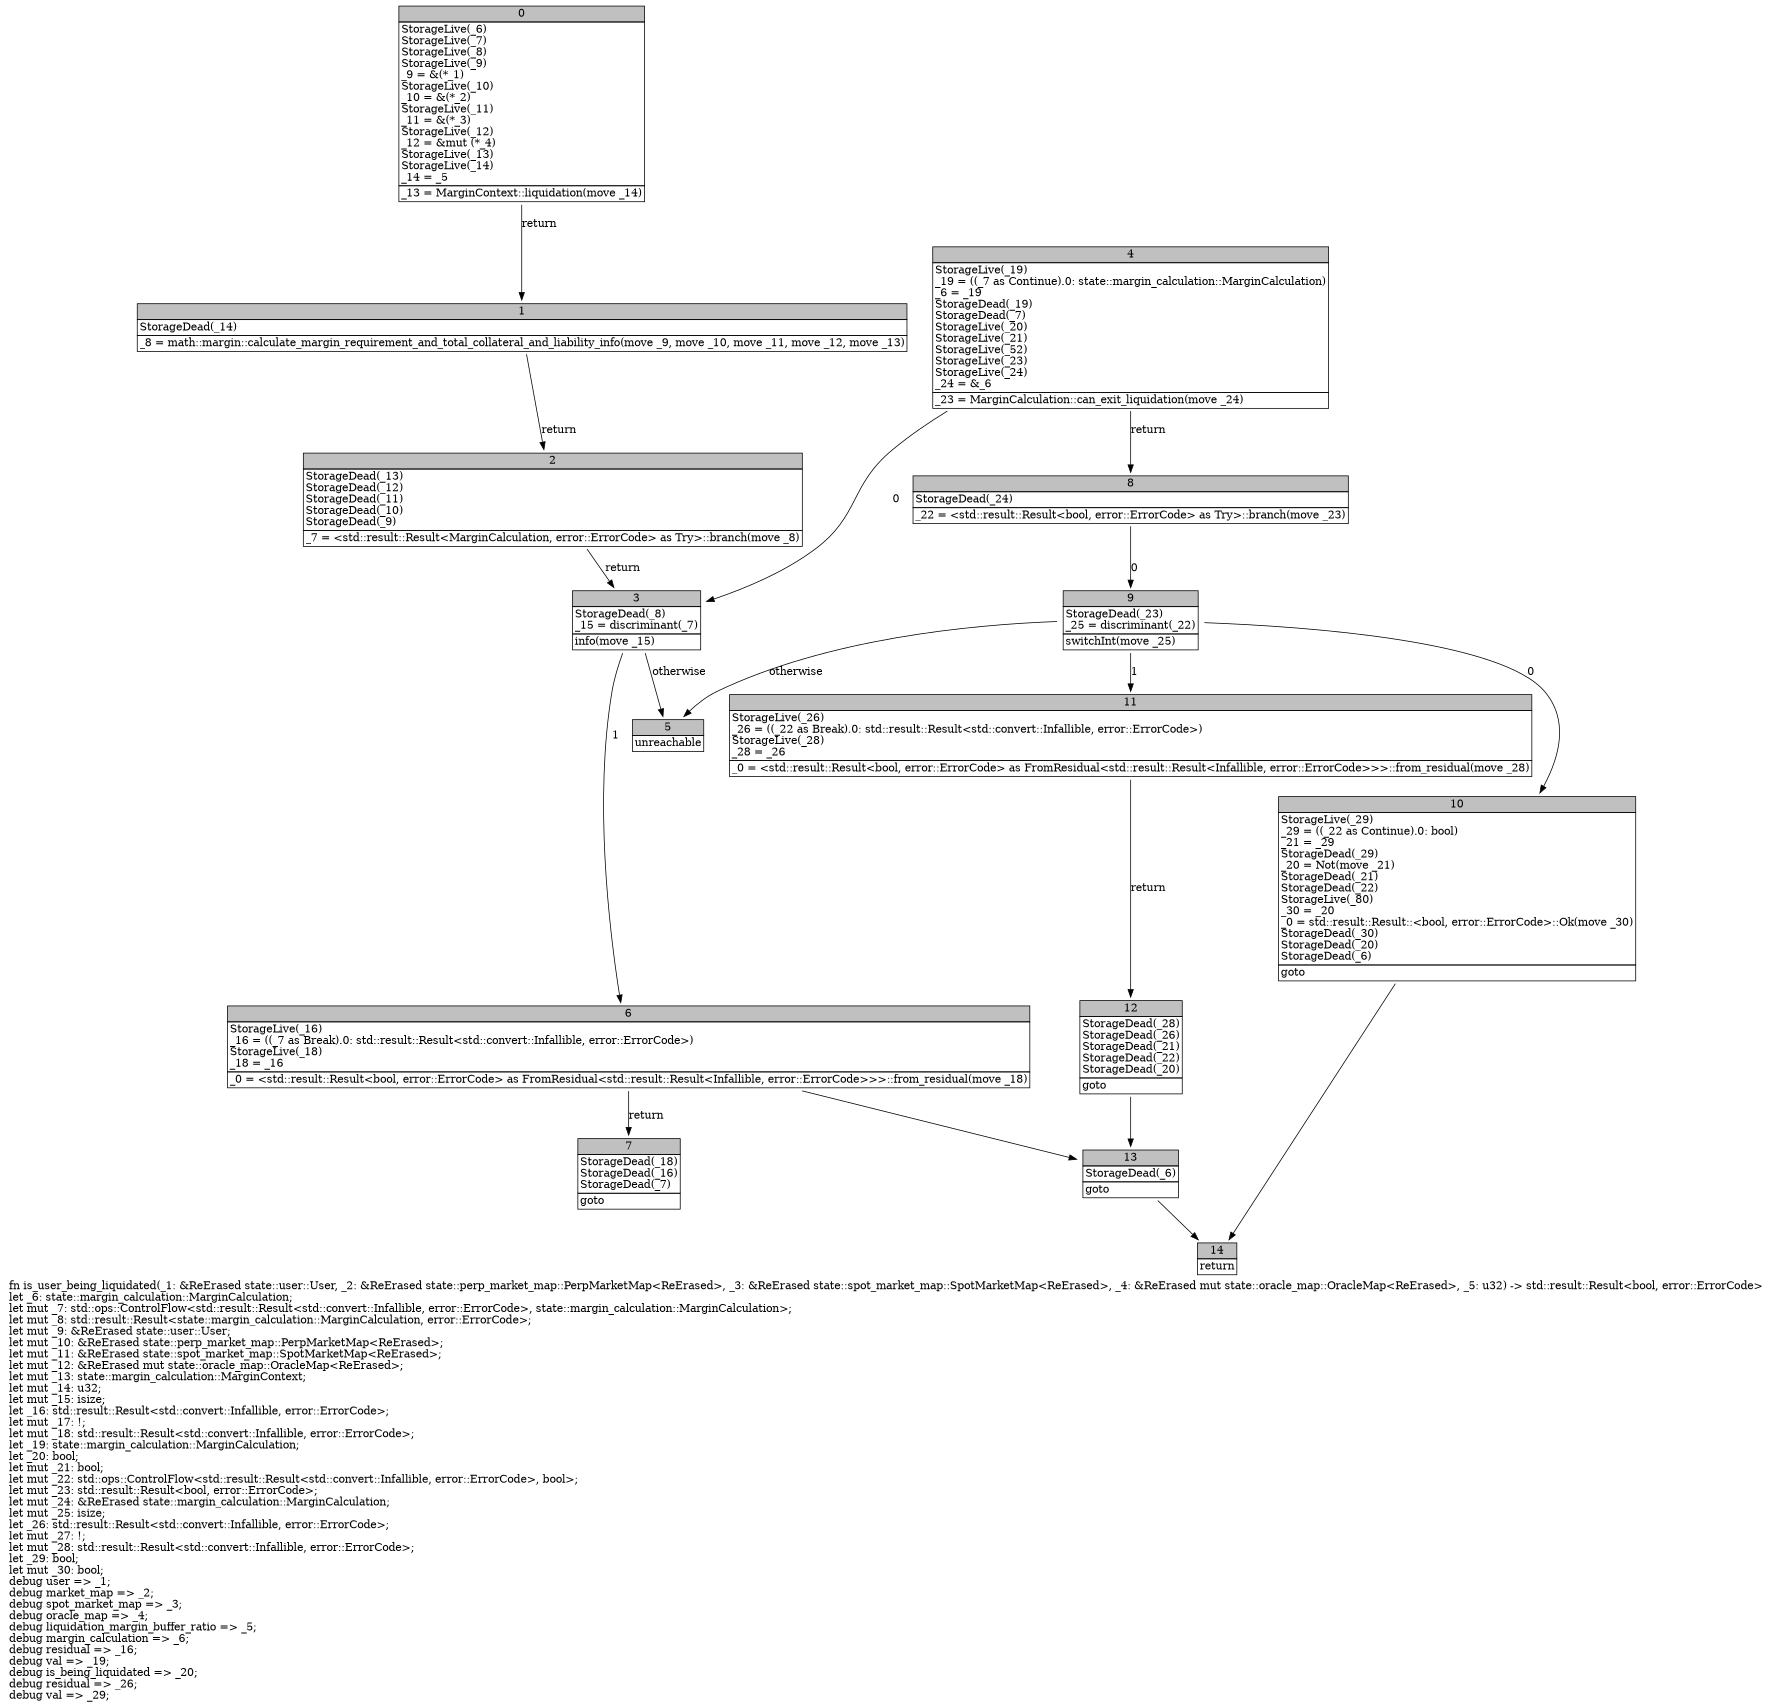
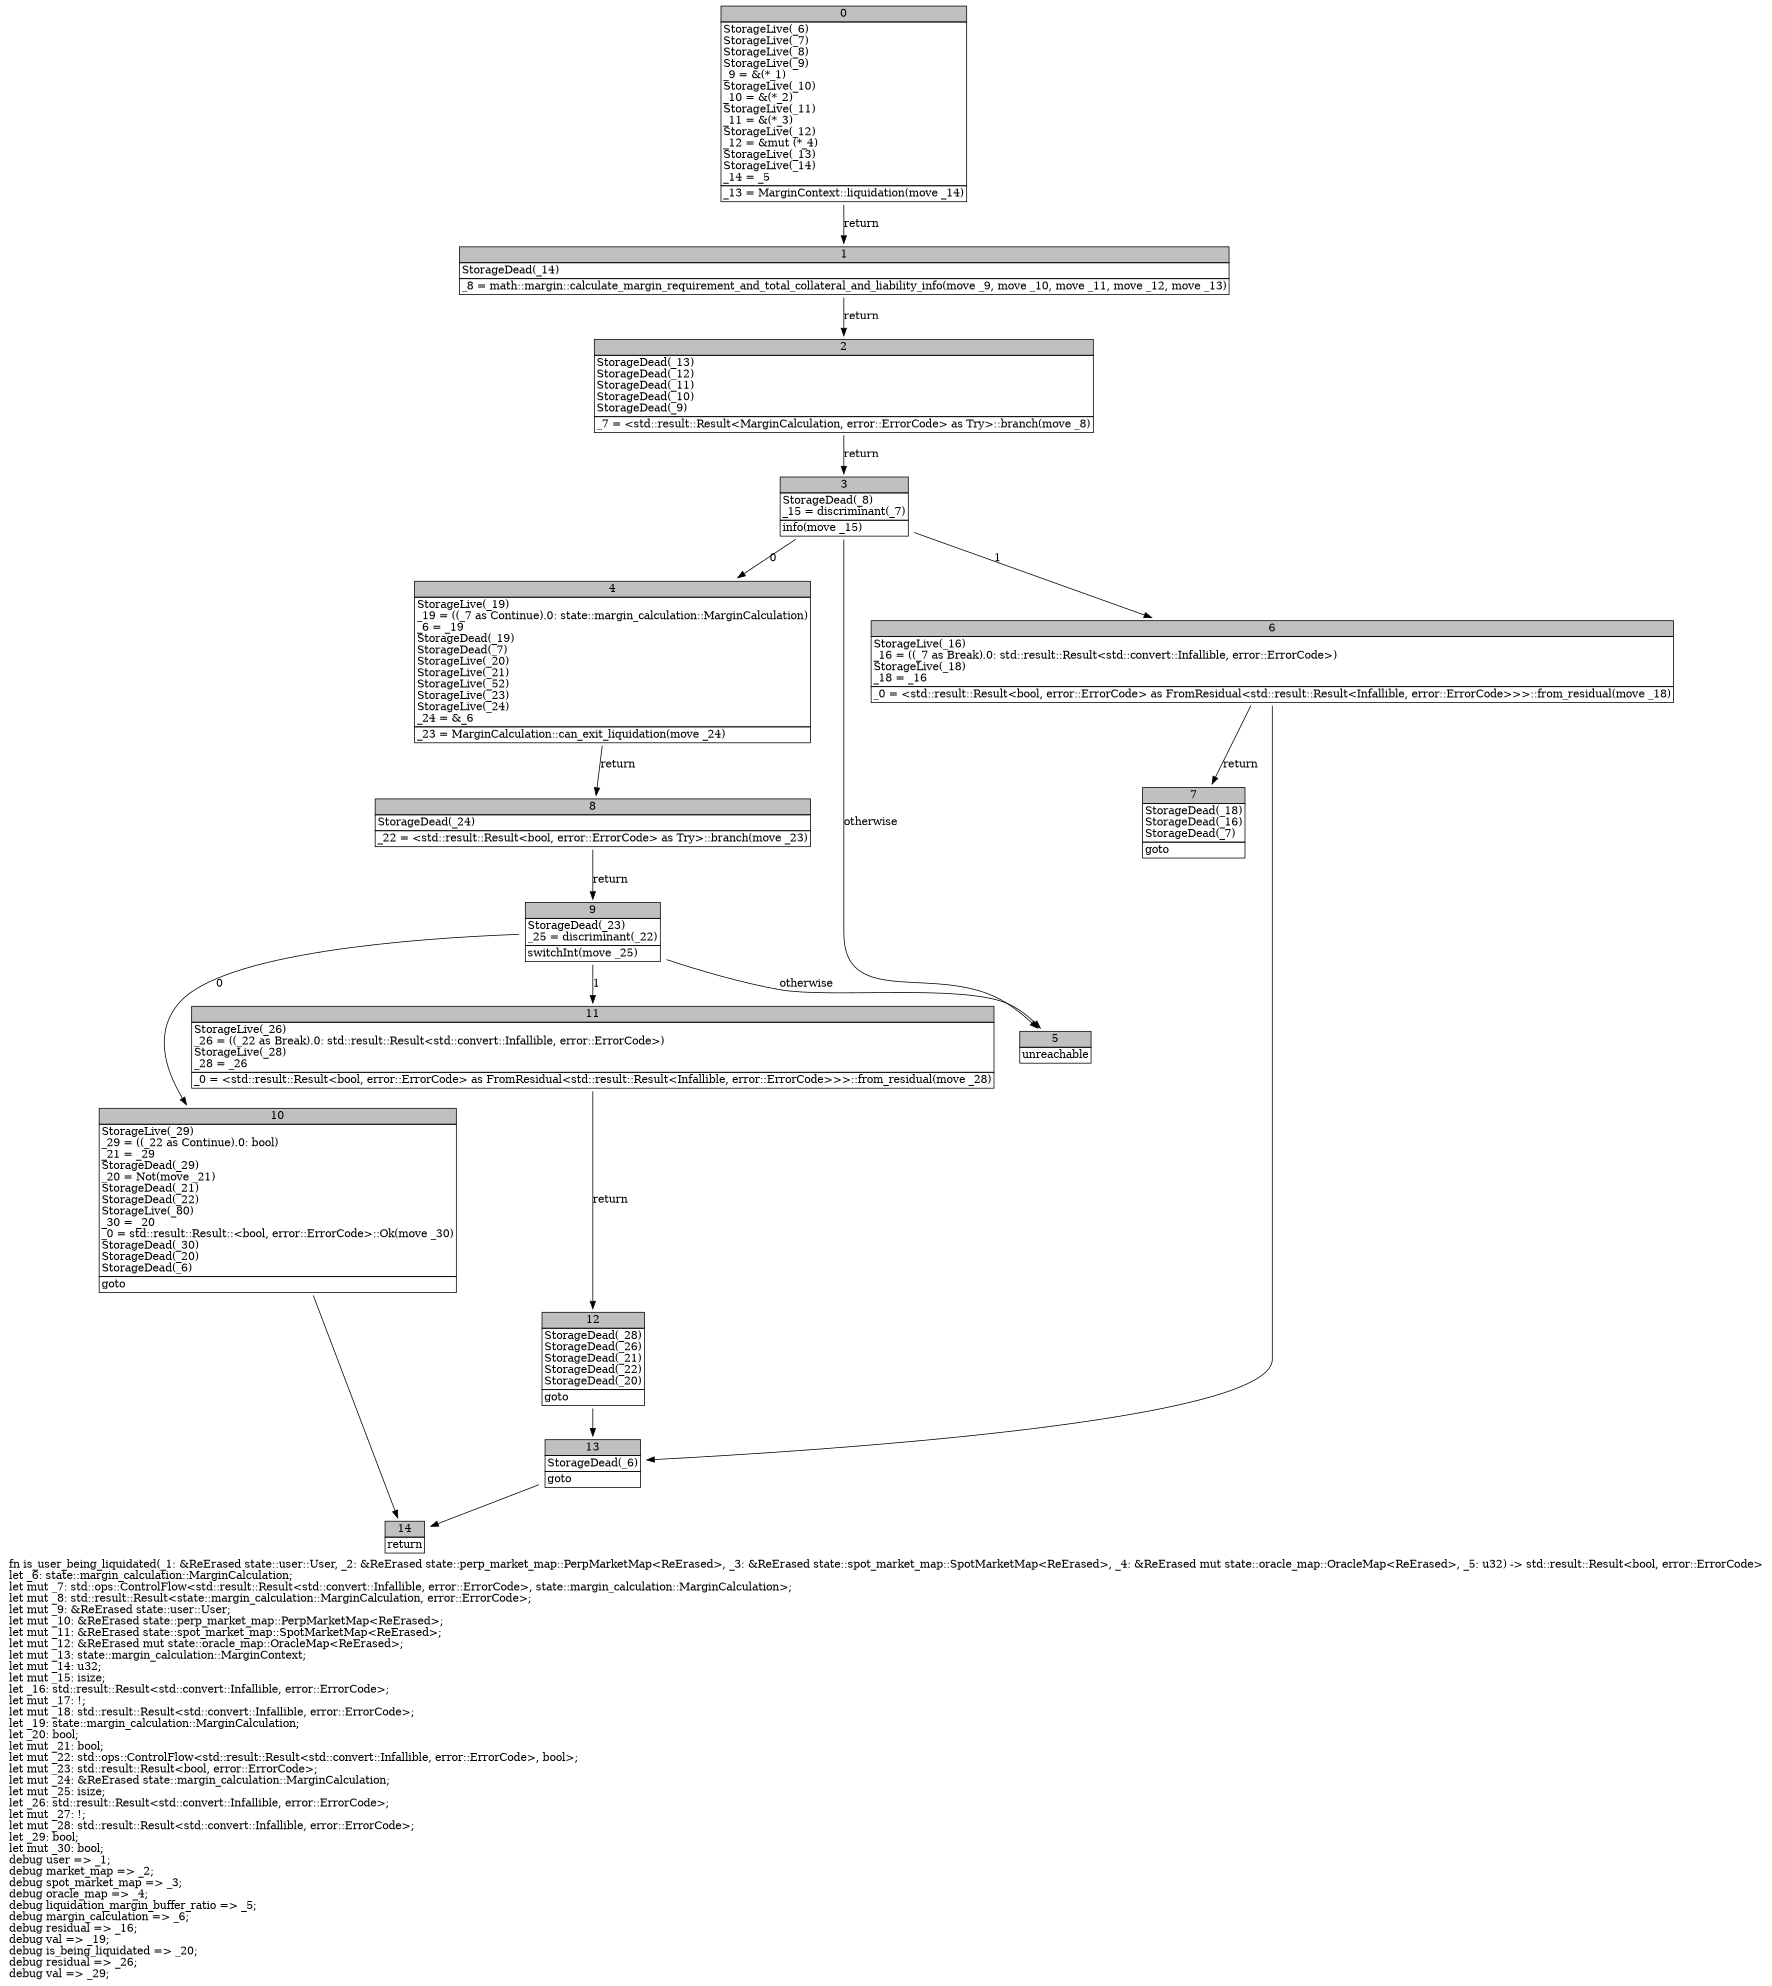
edge "4" -> "3": reversed
edge "8" -> "9": label "0" -> "return"
